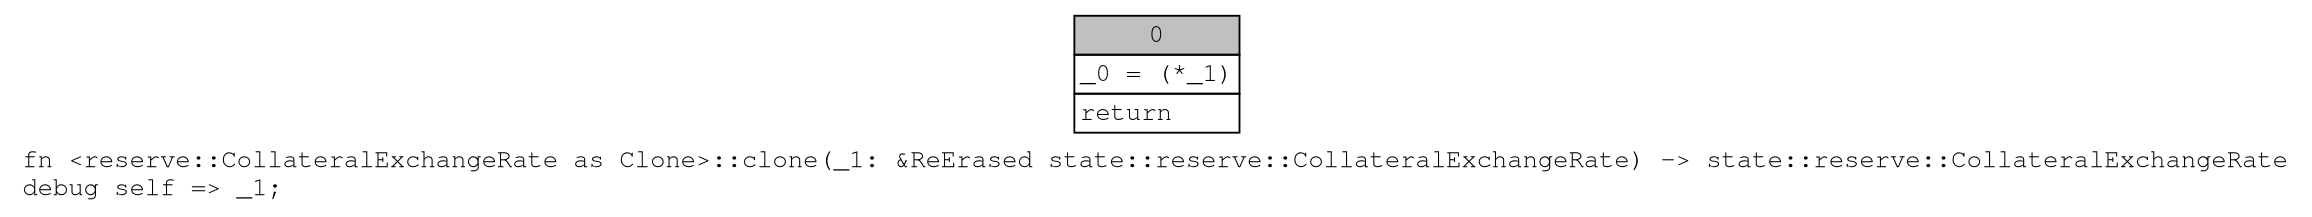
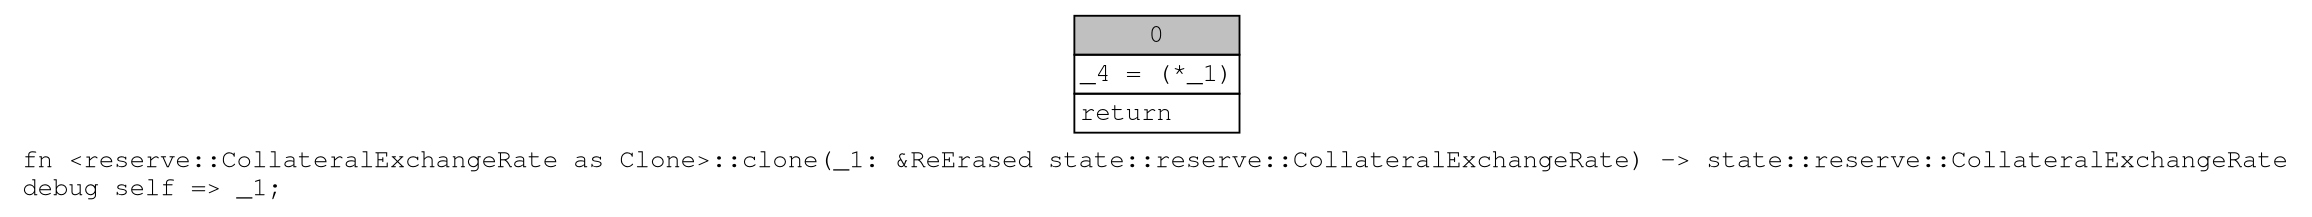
node "0": text "_0 = (*_1)" -> "_4 = (*_1)"
